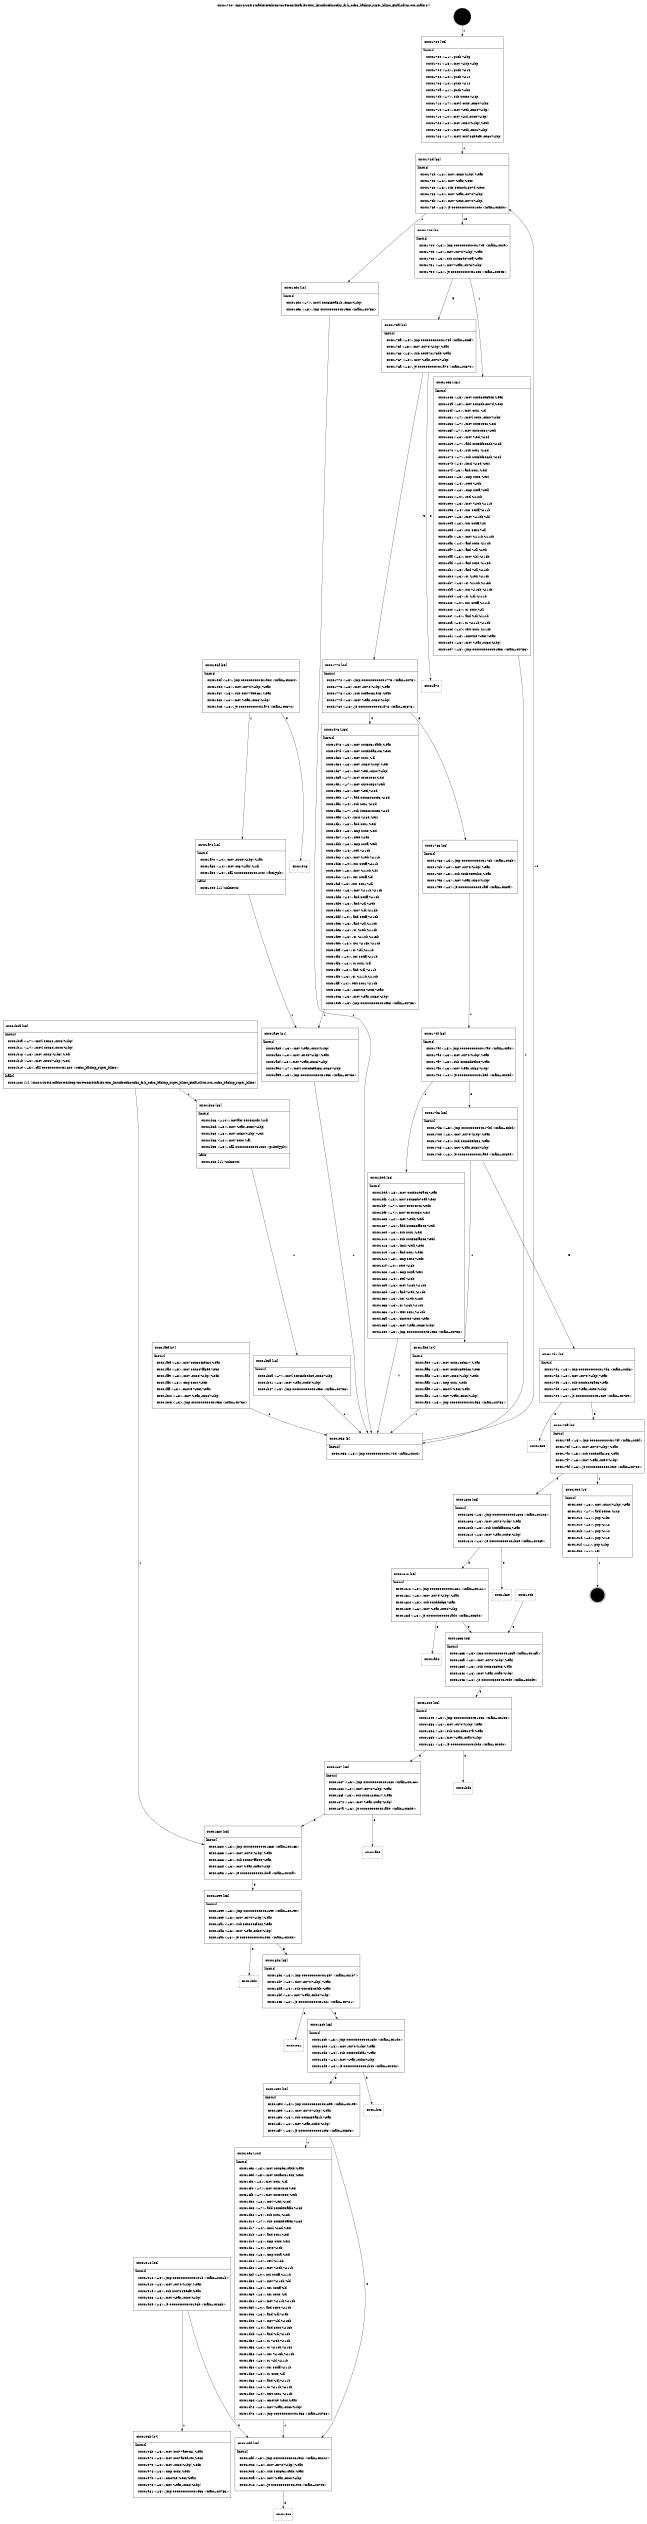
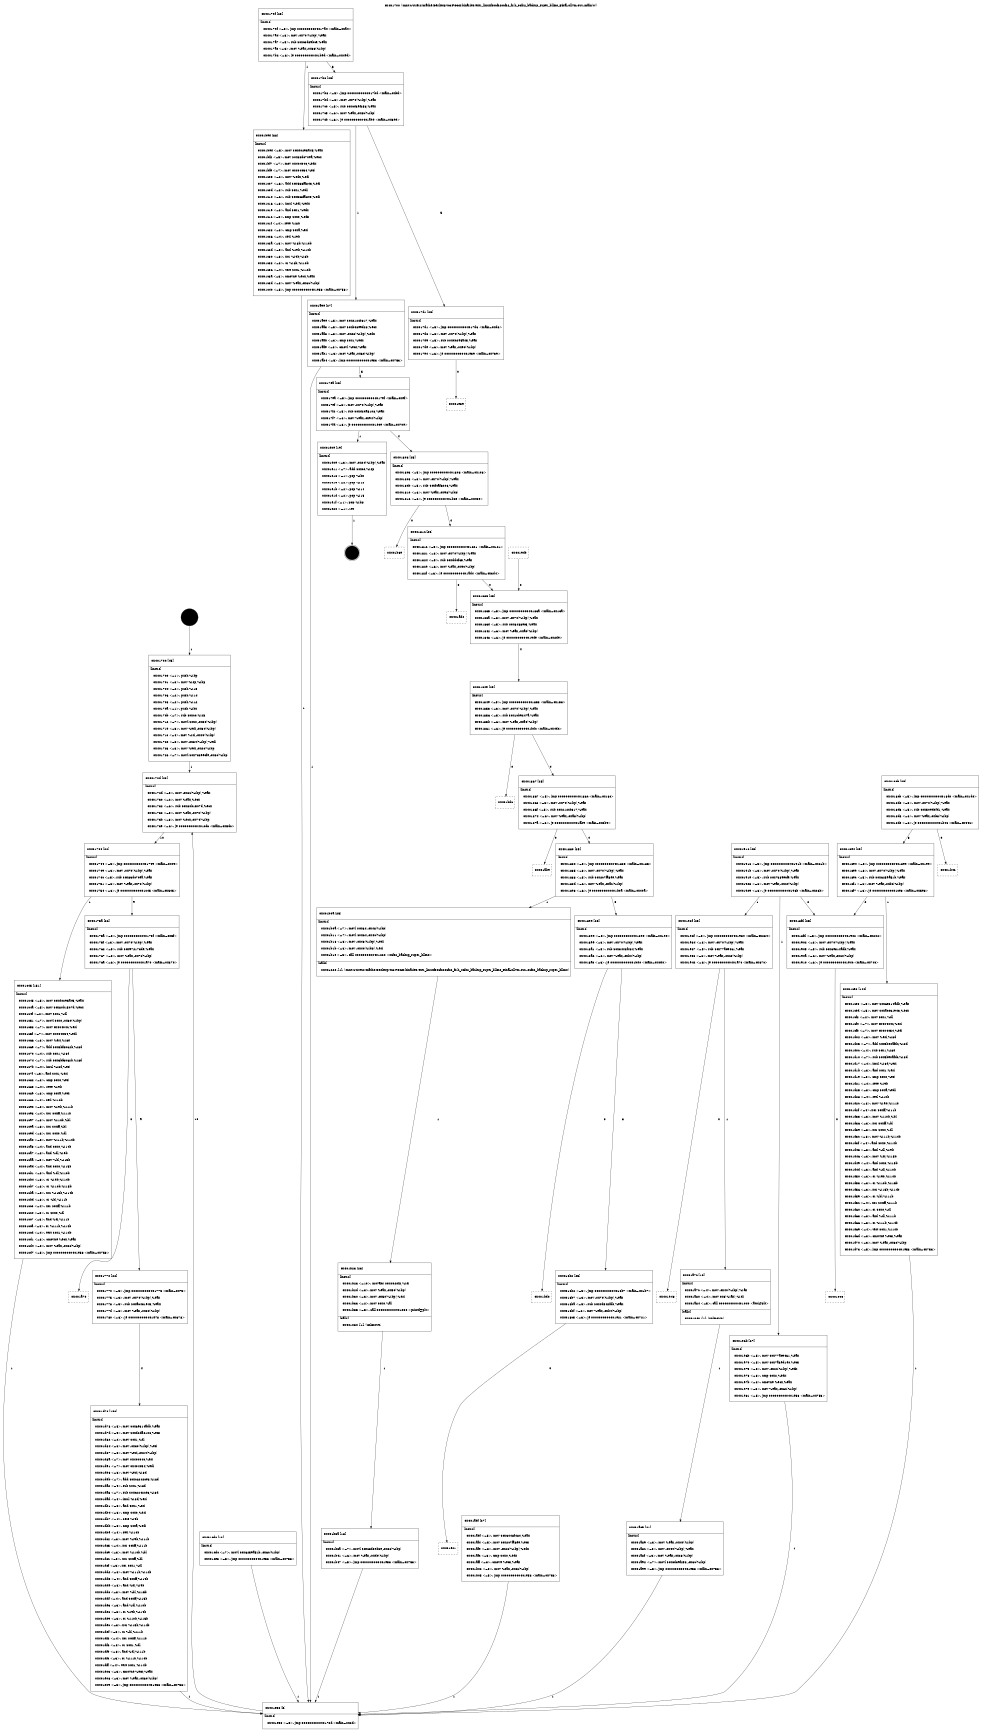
edge "0x40172d [23]" -> "0x401cdc [12]": removed, label "1"
node "0x401786 [25]": removed
edge "0x401916 [25]" -> "0x40192f [25]": added, label "1"
edge "0x401d78 [150]" -> "0x401a89 [21]": now "0x401d78 [150]" -> "0x401e53 [5]"
edge "0x4017d1 [25]" -> "0x4017ea [25]": now "0x401a9e [27]" -> "0x4017ea [25]"
edge "0x401b0a [25]" -> "0x401880 [25]": reversed
edge "0x40196b [27]" -> "0x401e53 [5]": added, label "1"
edge "0x4018b2 [25]" -> "0x4018cb [25]": removed, label "3"
edge "0x401ce8 [144]" -> "0x4018fd [25]": now "0x401ce8 [144]" -> "0x401e53 [5]"
